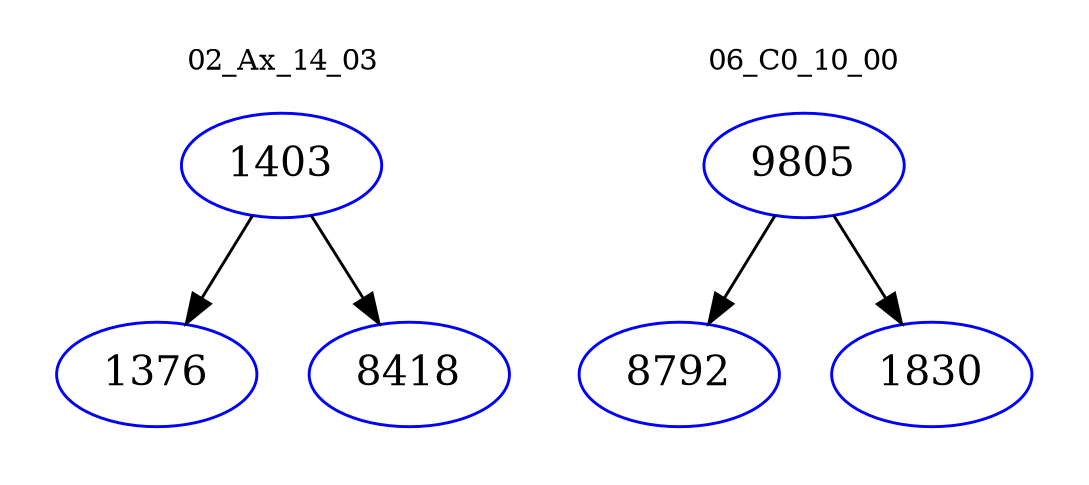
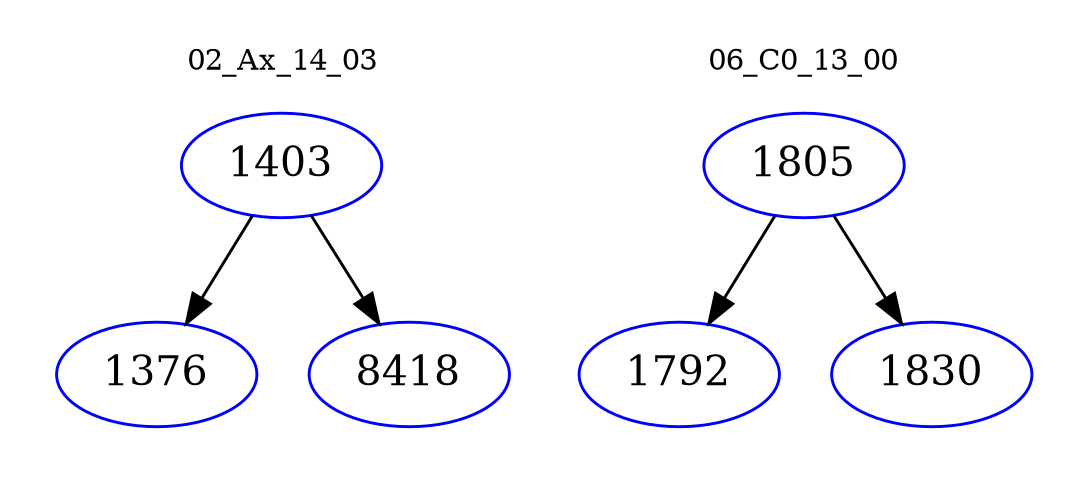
cluster "06_C0_10_00": label "06_C0_10_00" -> "06_C0_13_00"
node "9805": label "9805" -> "1805"
node "8792": label "8792" -> "1792"
